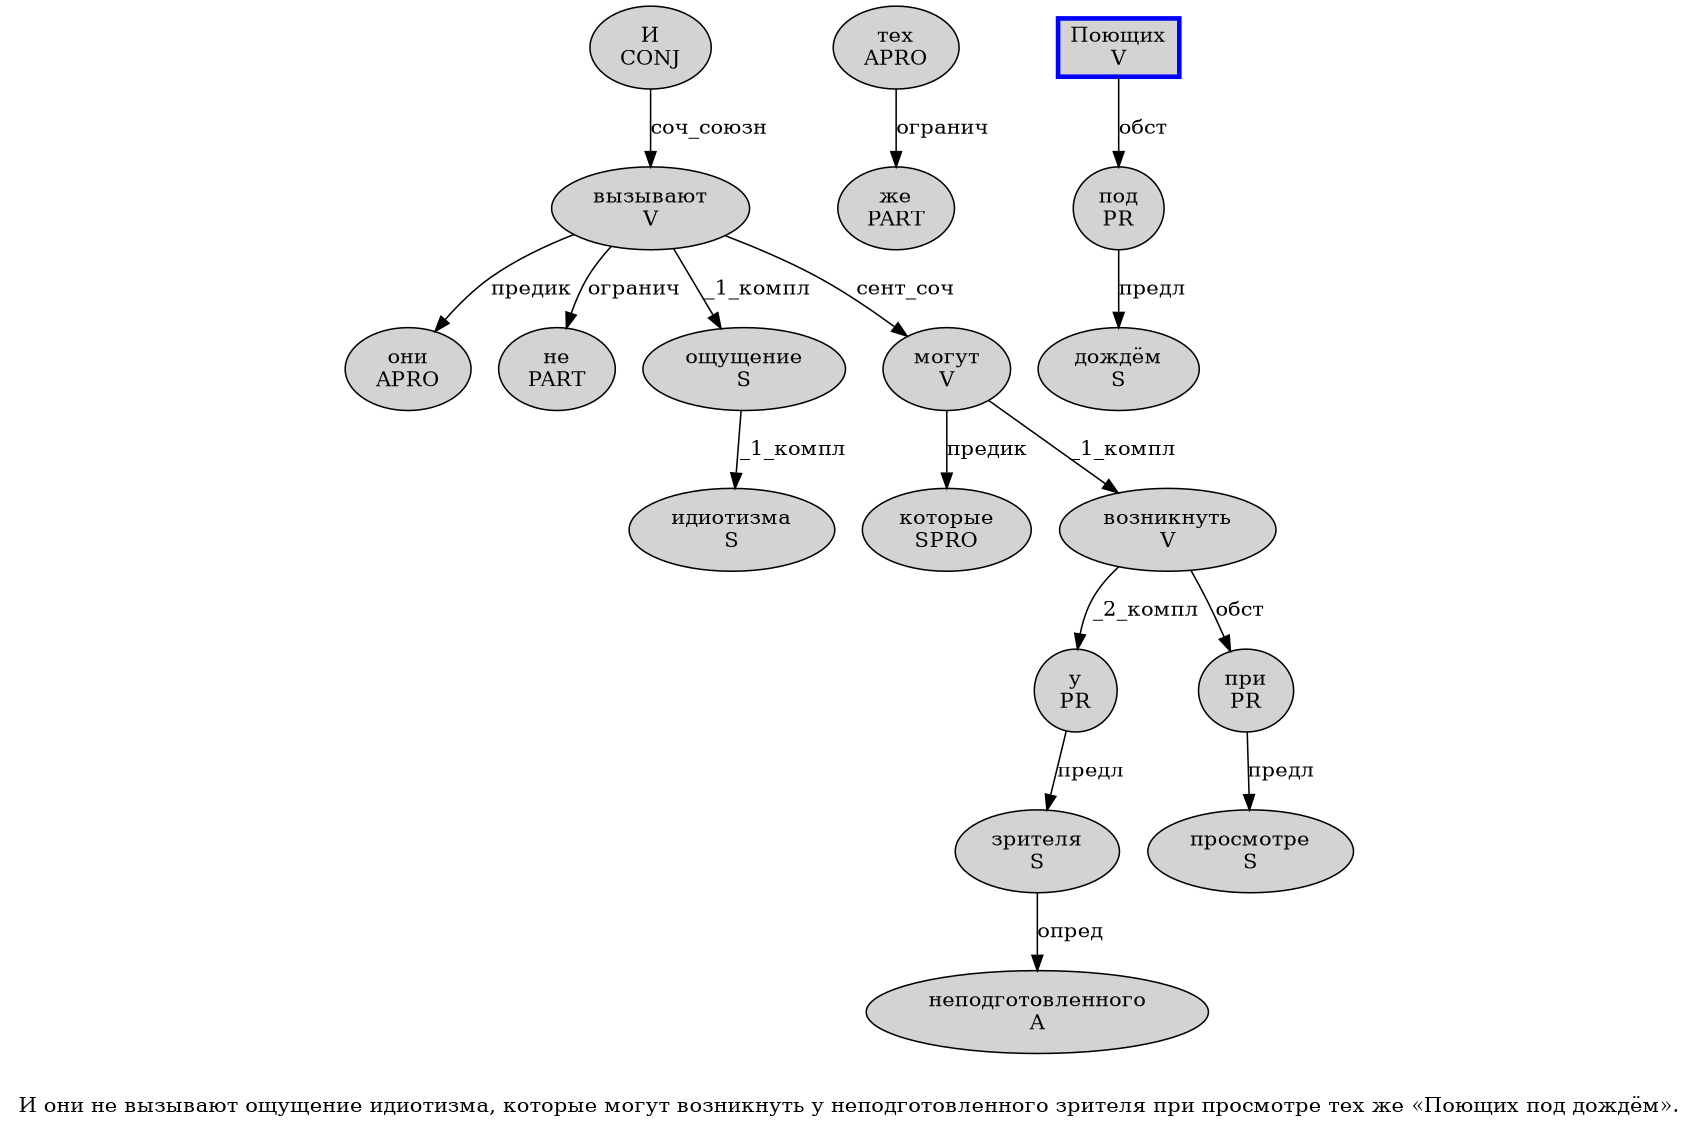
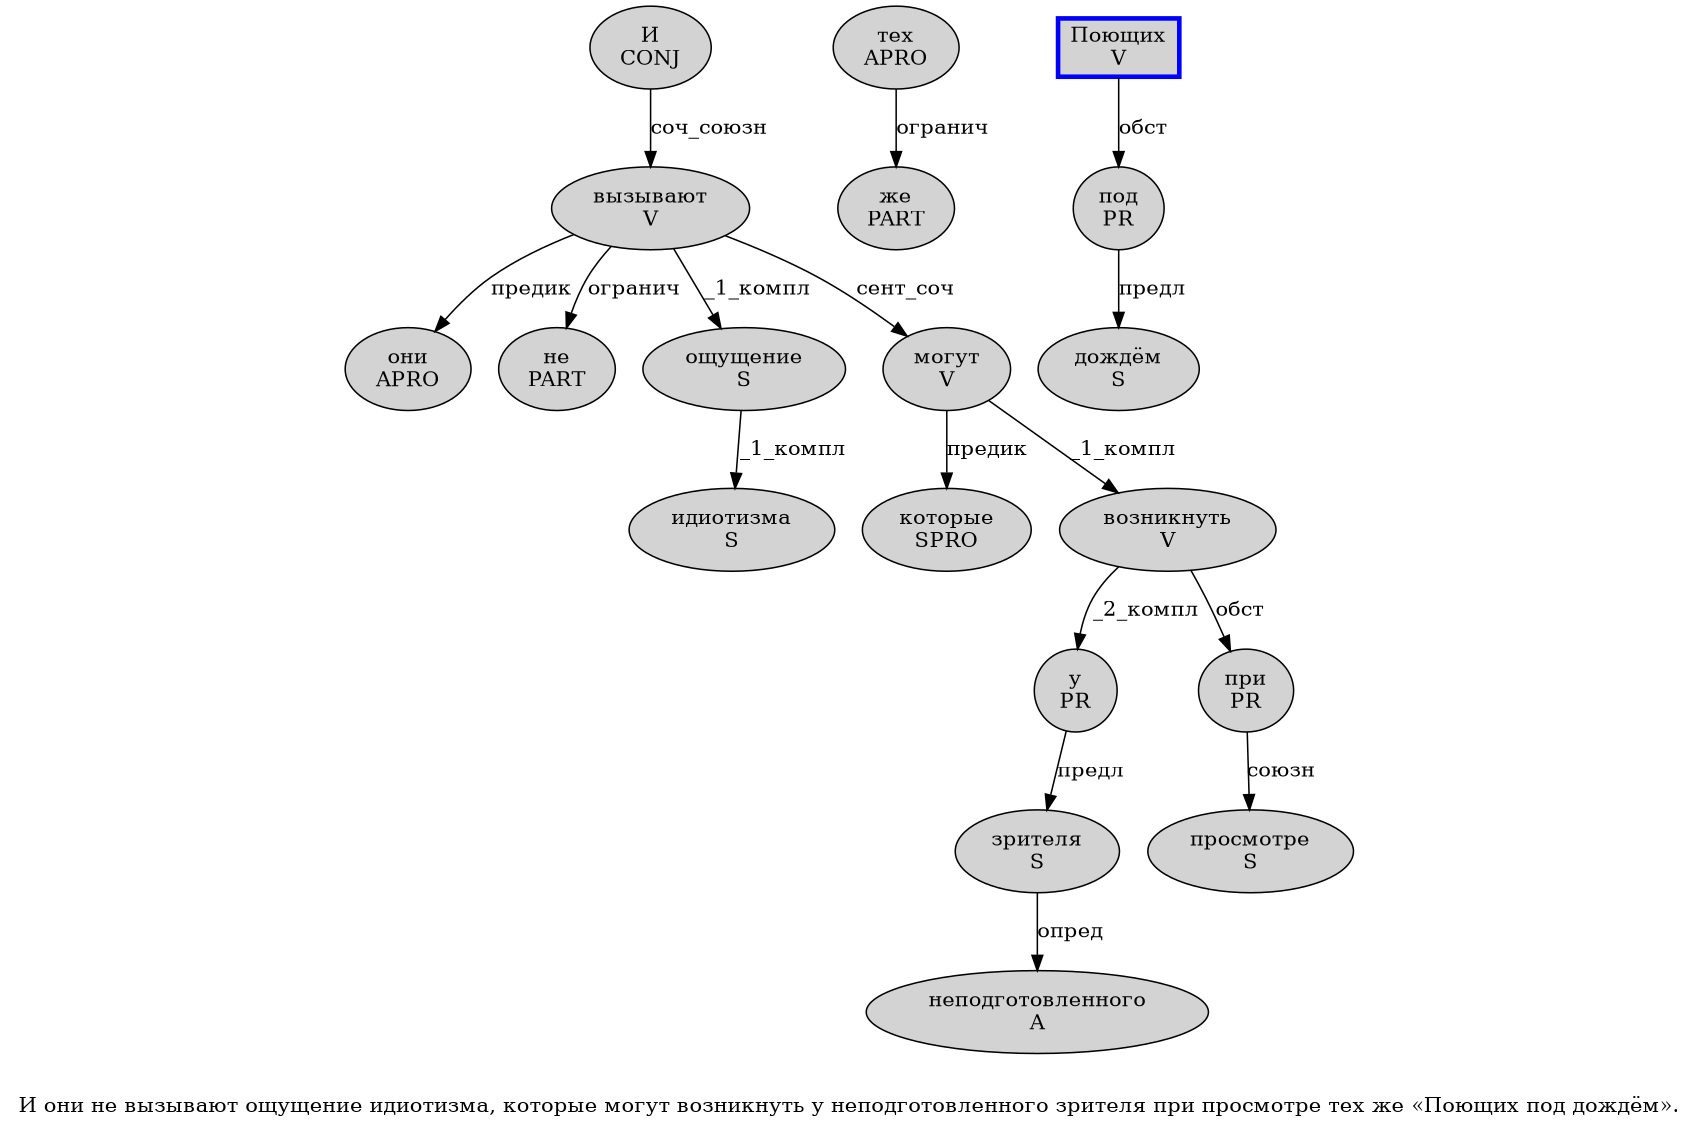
edge "при PR" -> "просмотре S": label "предл" -> "союзн"
